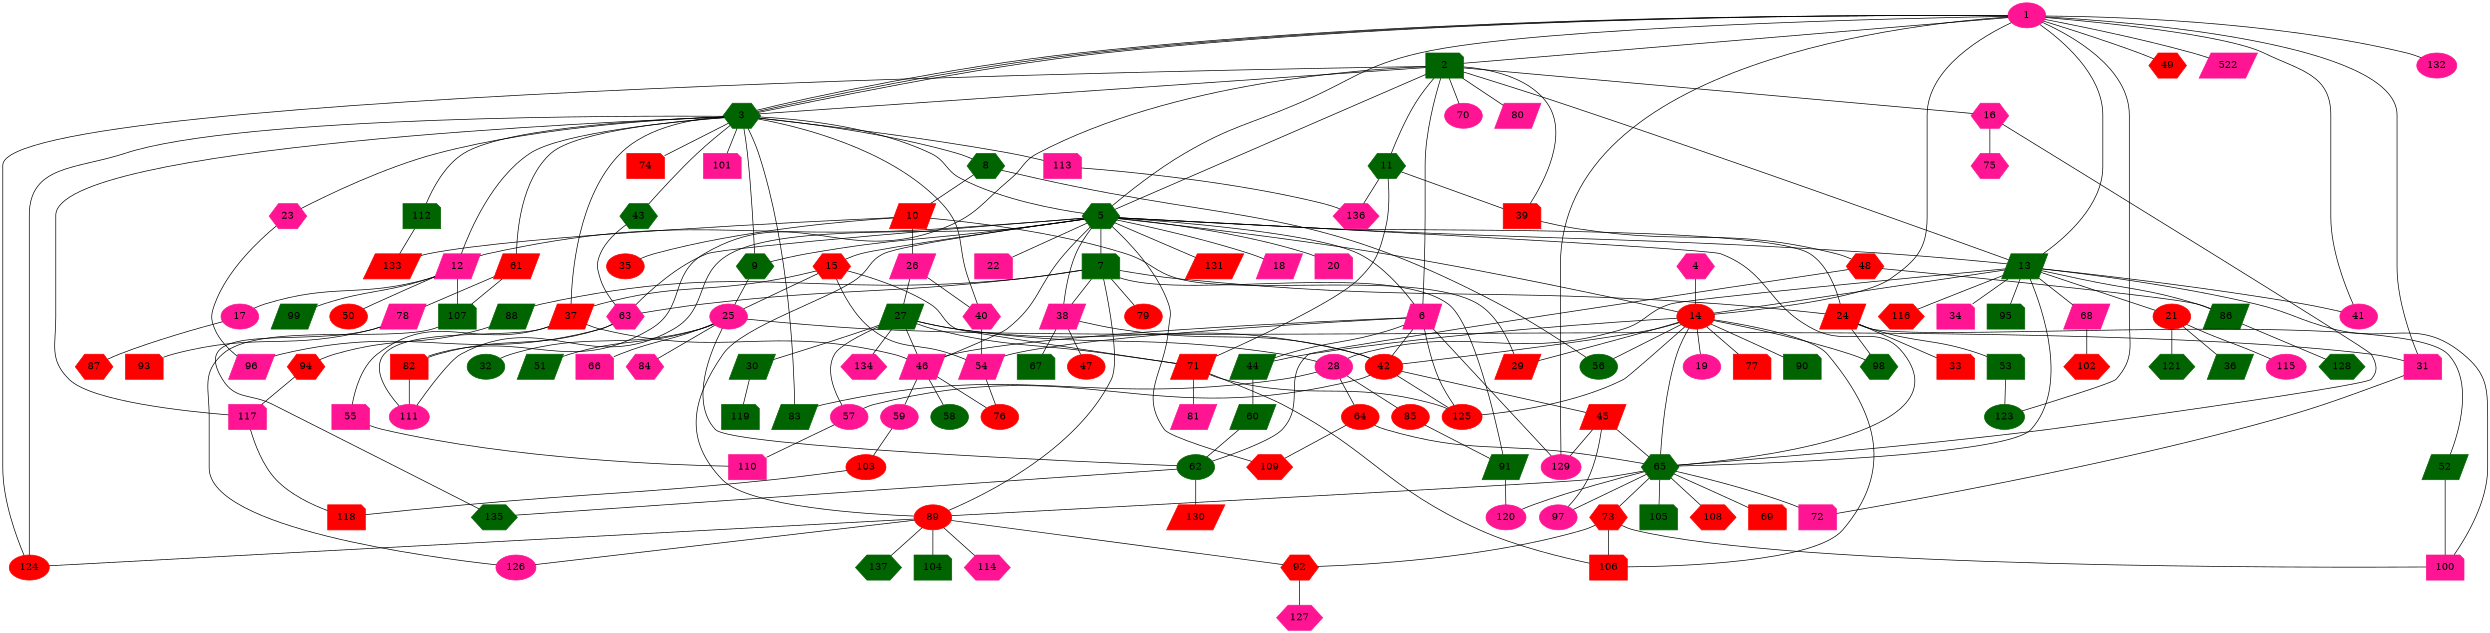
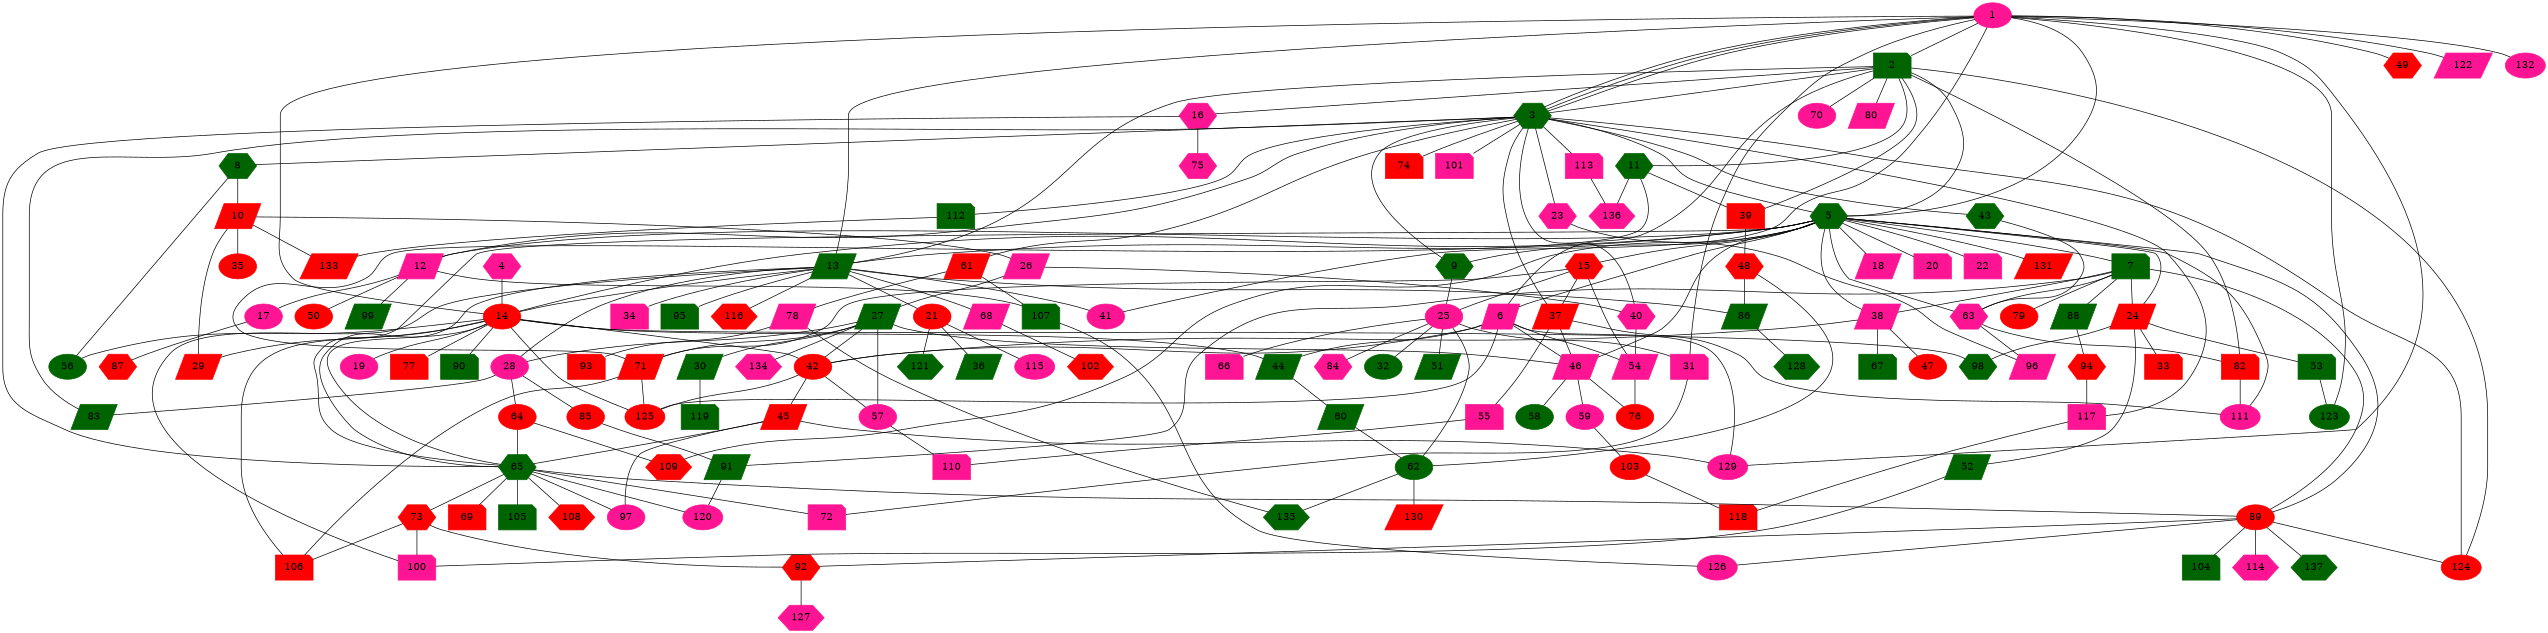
node "522": label "522" -> "122"
node "81": removed
